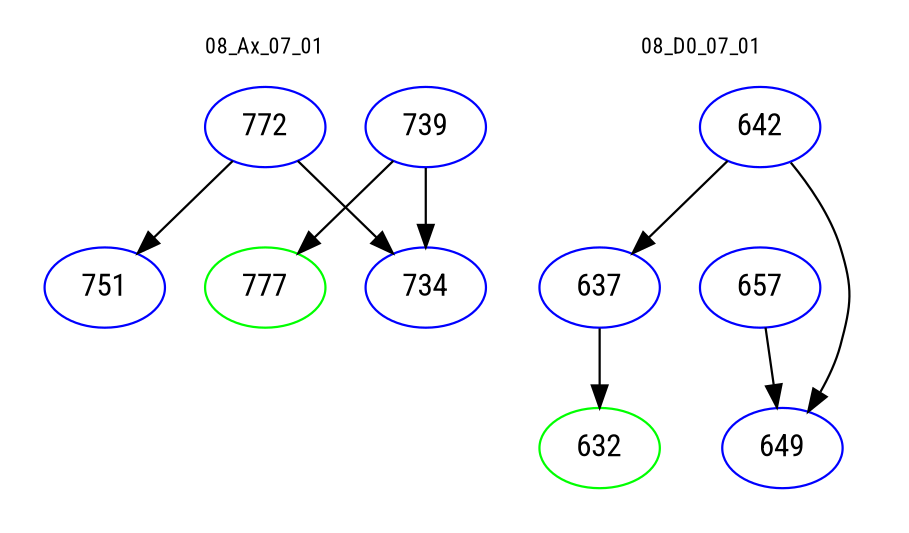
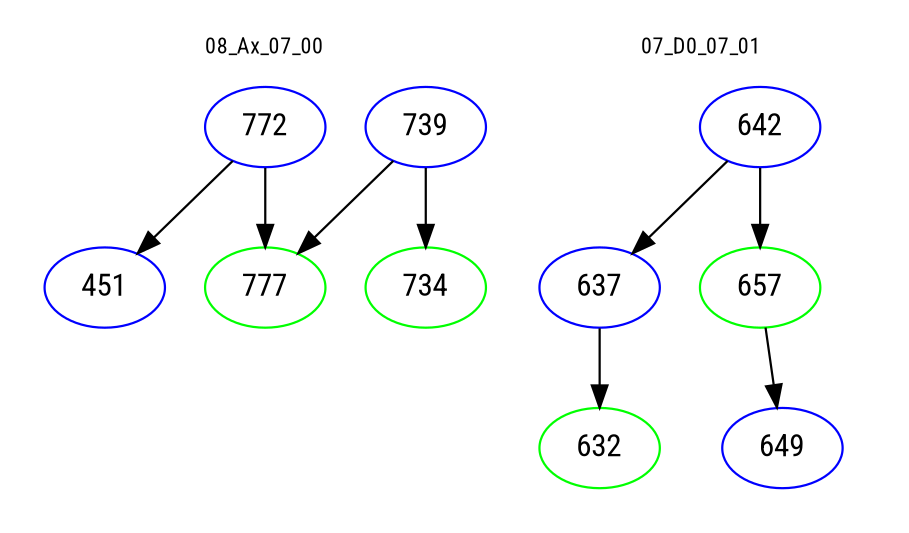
cluster "08_Ax_07_01": label "08_Ax_07_01" -> "08_Ax_07_00"
cluster "08_D0_07_01": label "08_D0_07_01" -> "07_D0_07_01"
edge "772" -> "734": now "772" -> "777"
edge "642" -> "649": now "642" -> "657"
node "751": label "751" -> "451"
node "734": color blue -> green
node "657": color blue -> green
